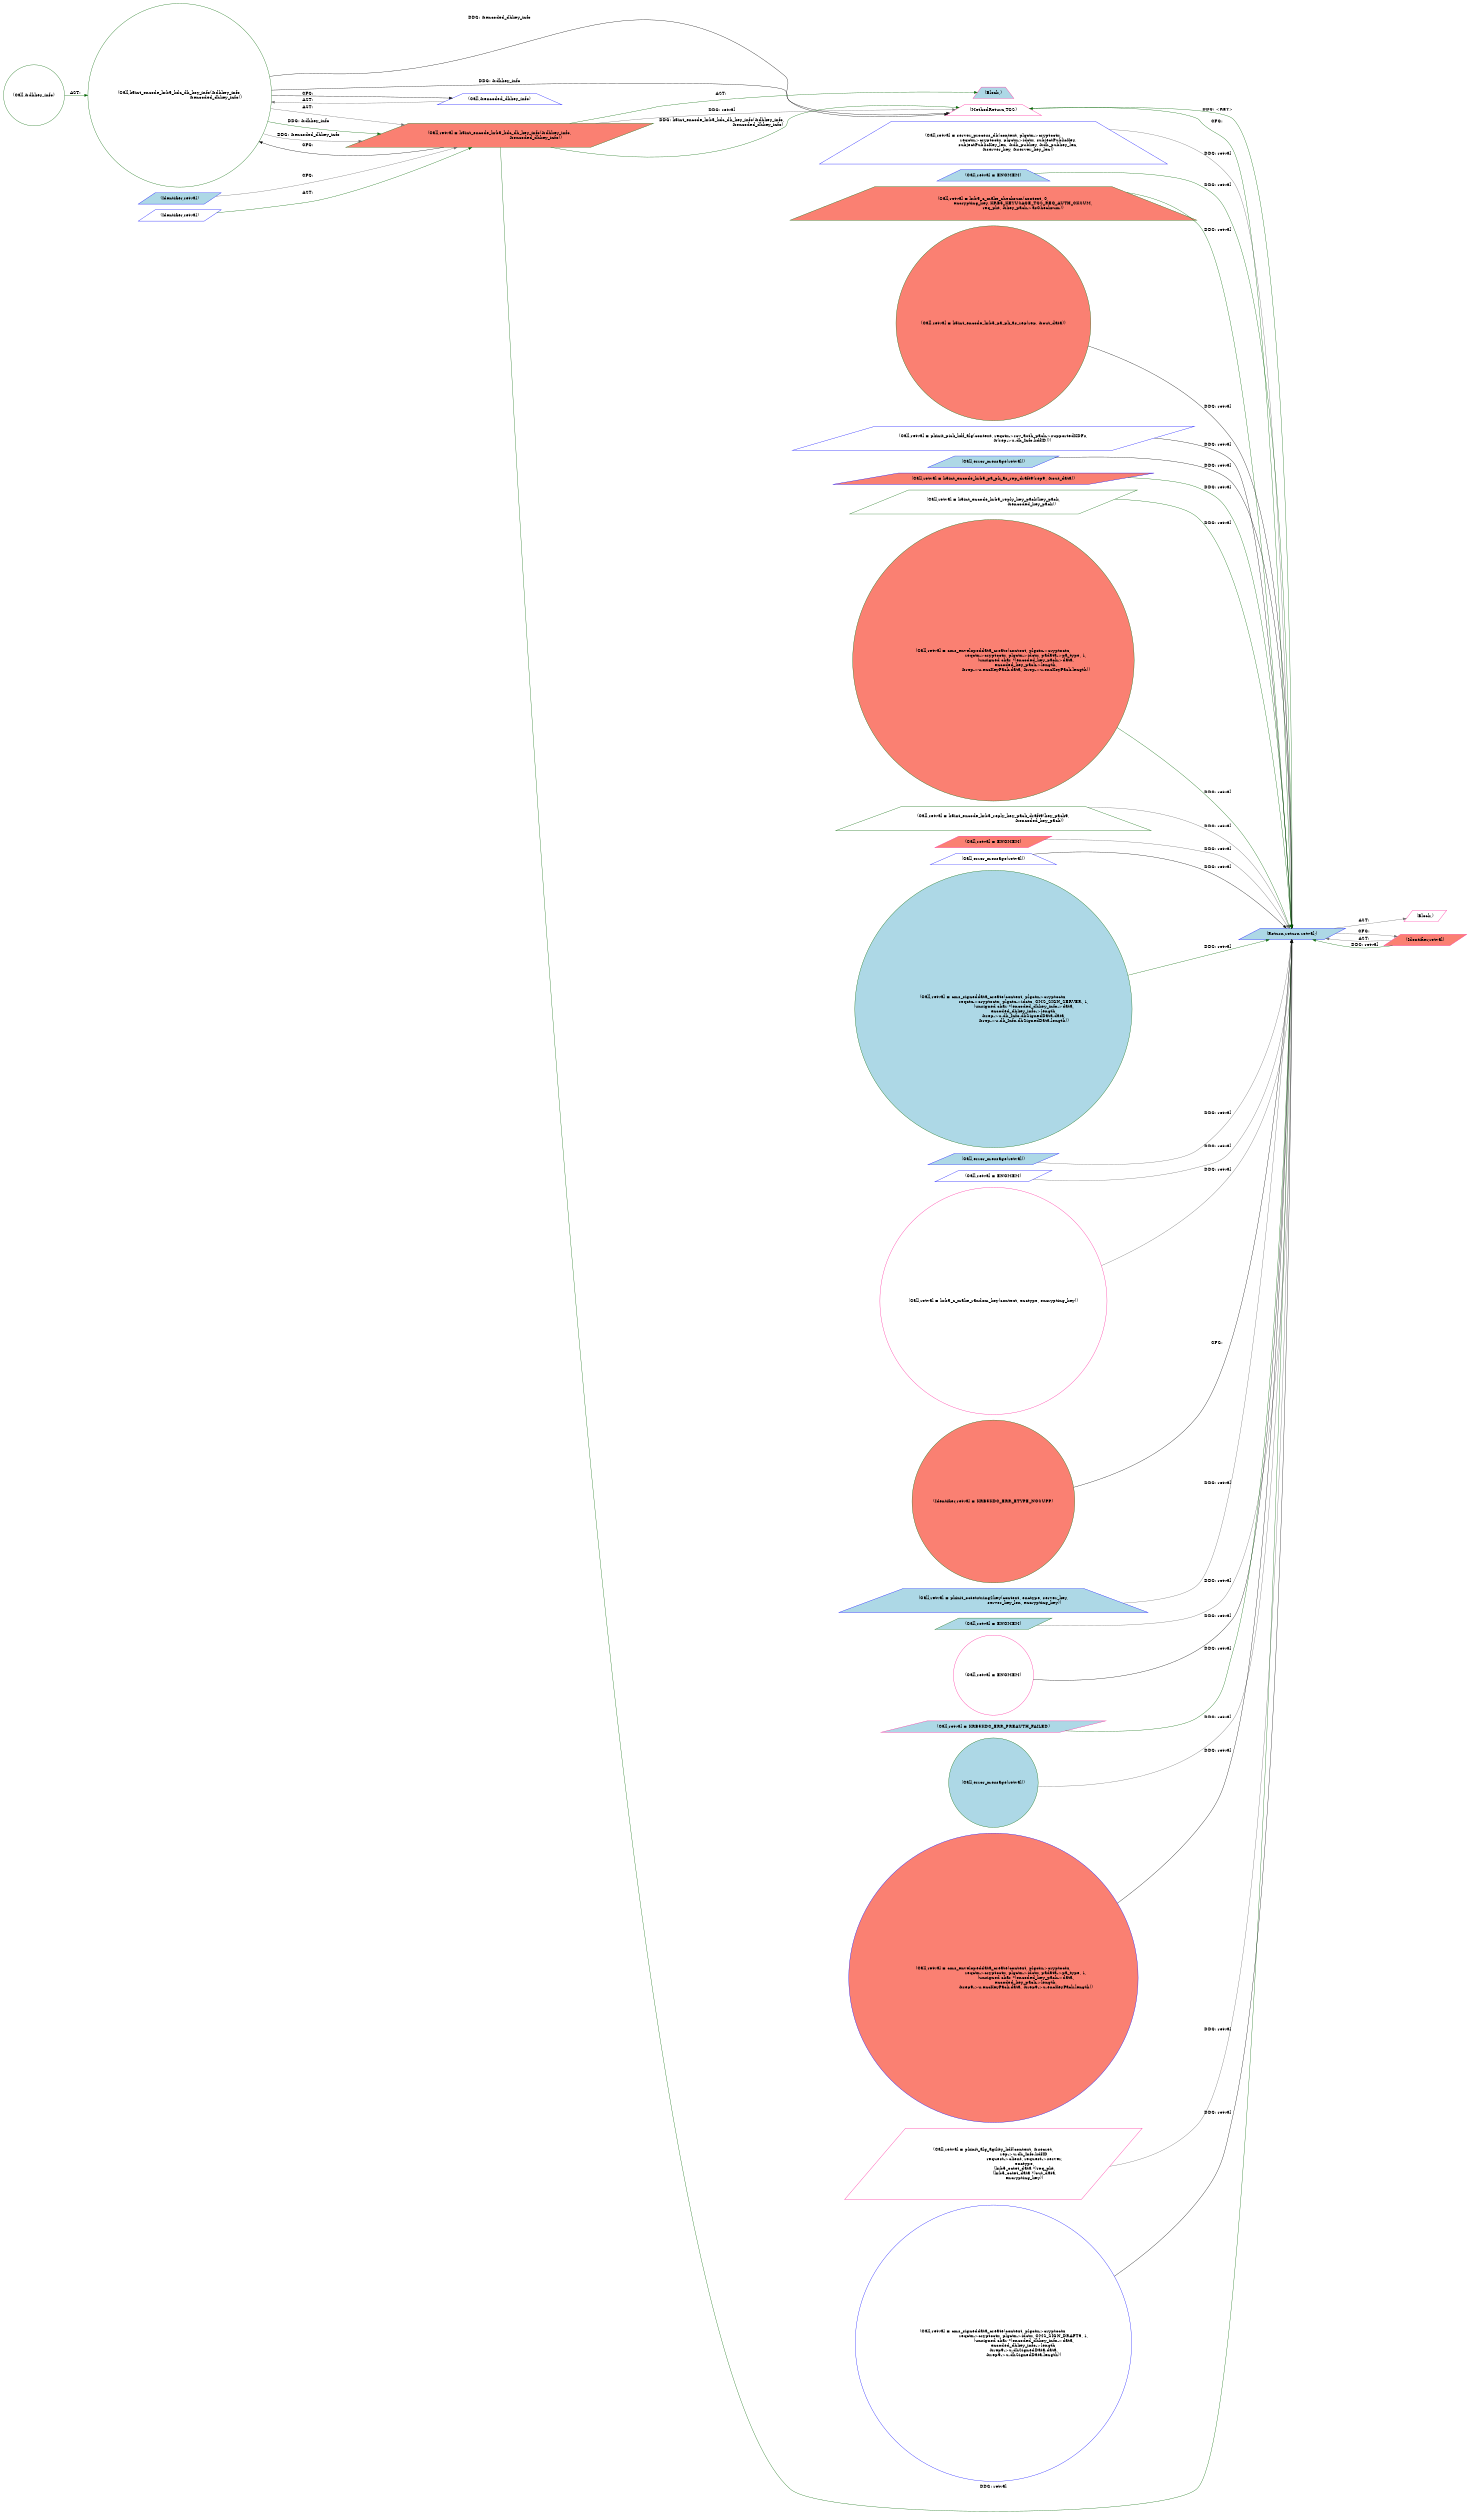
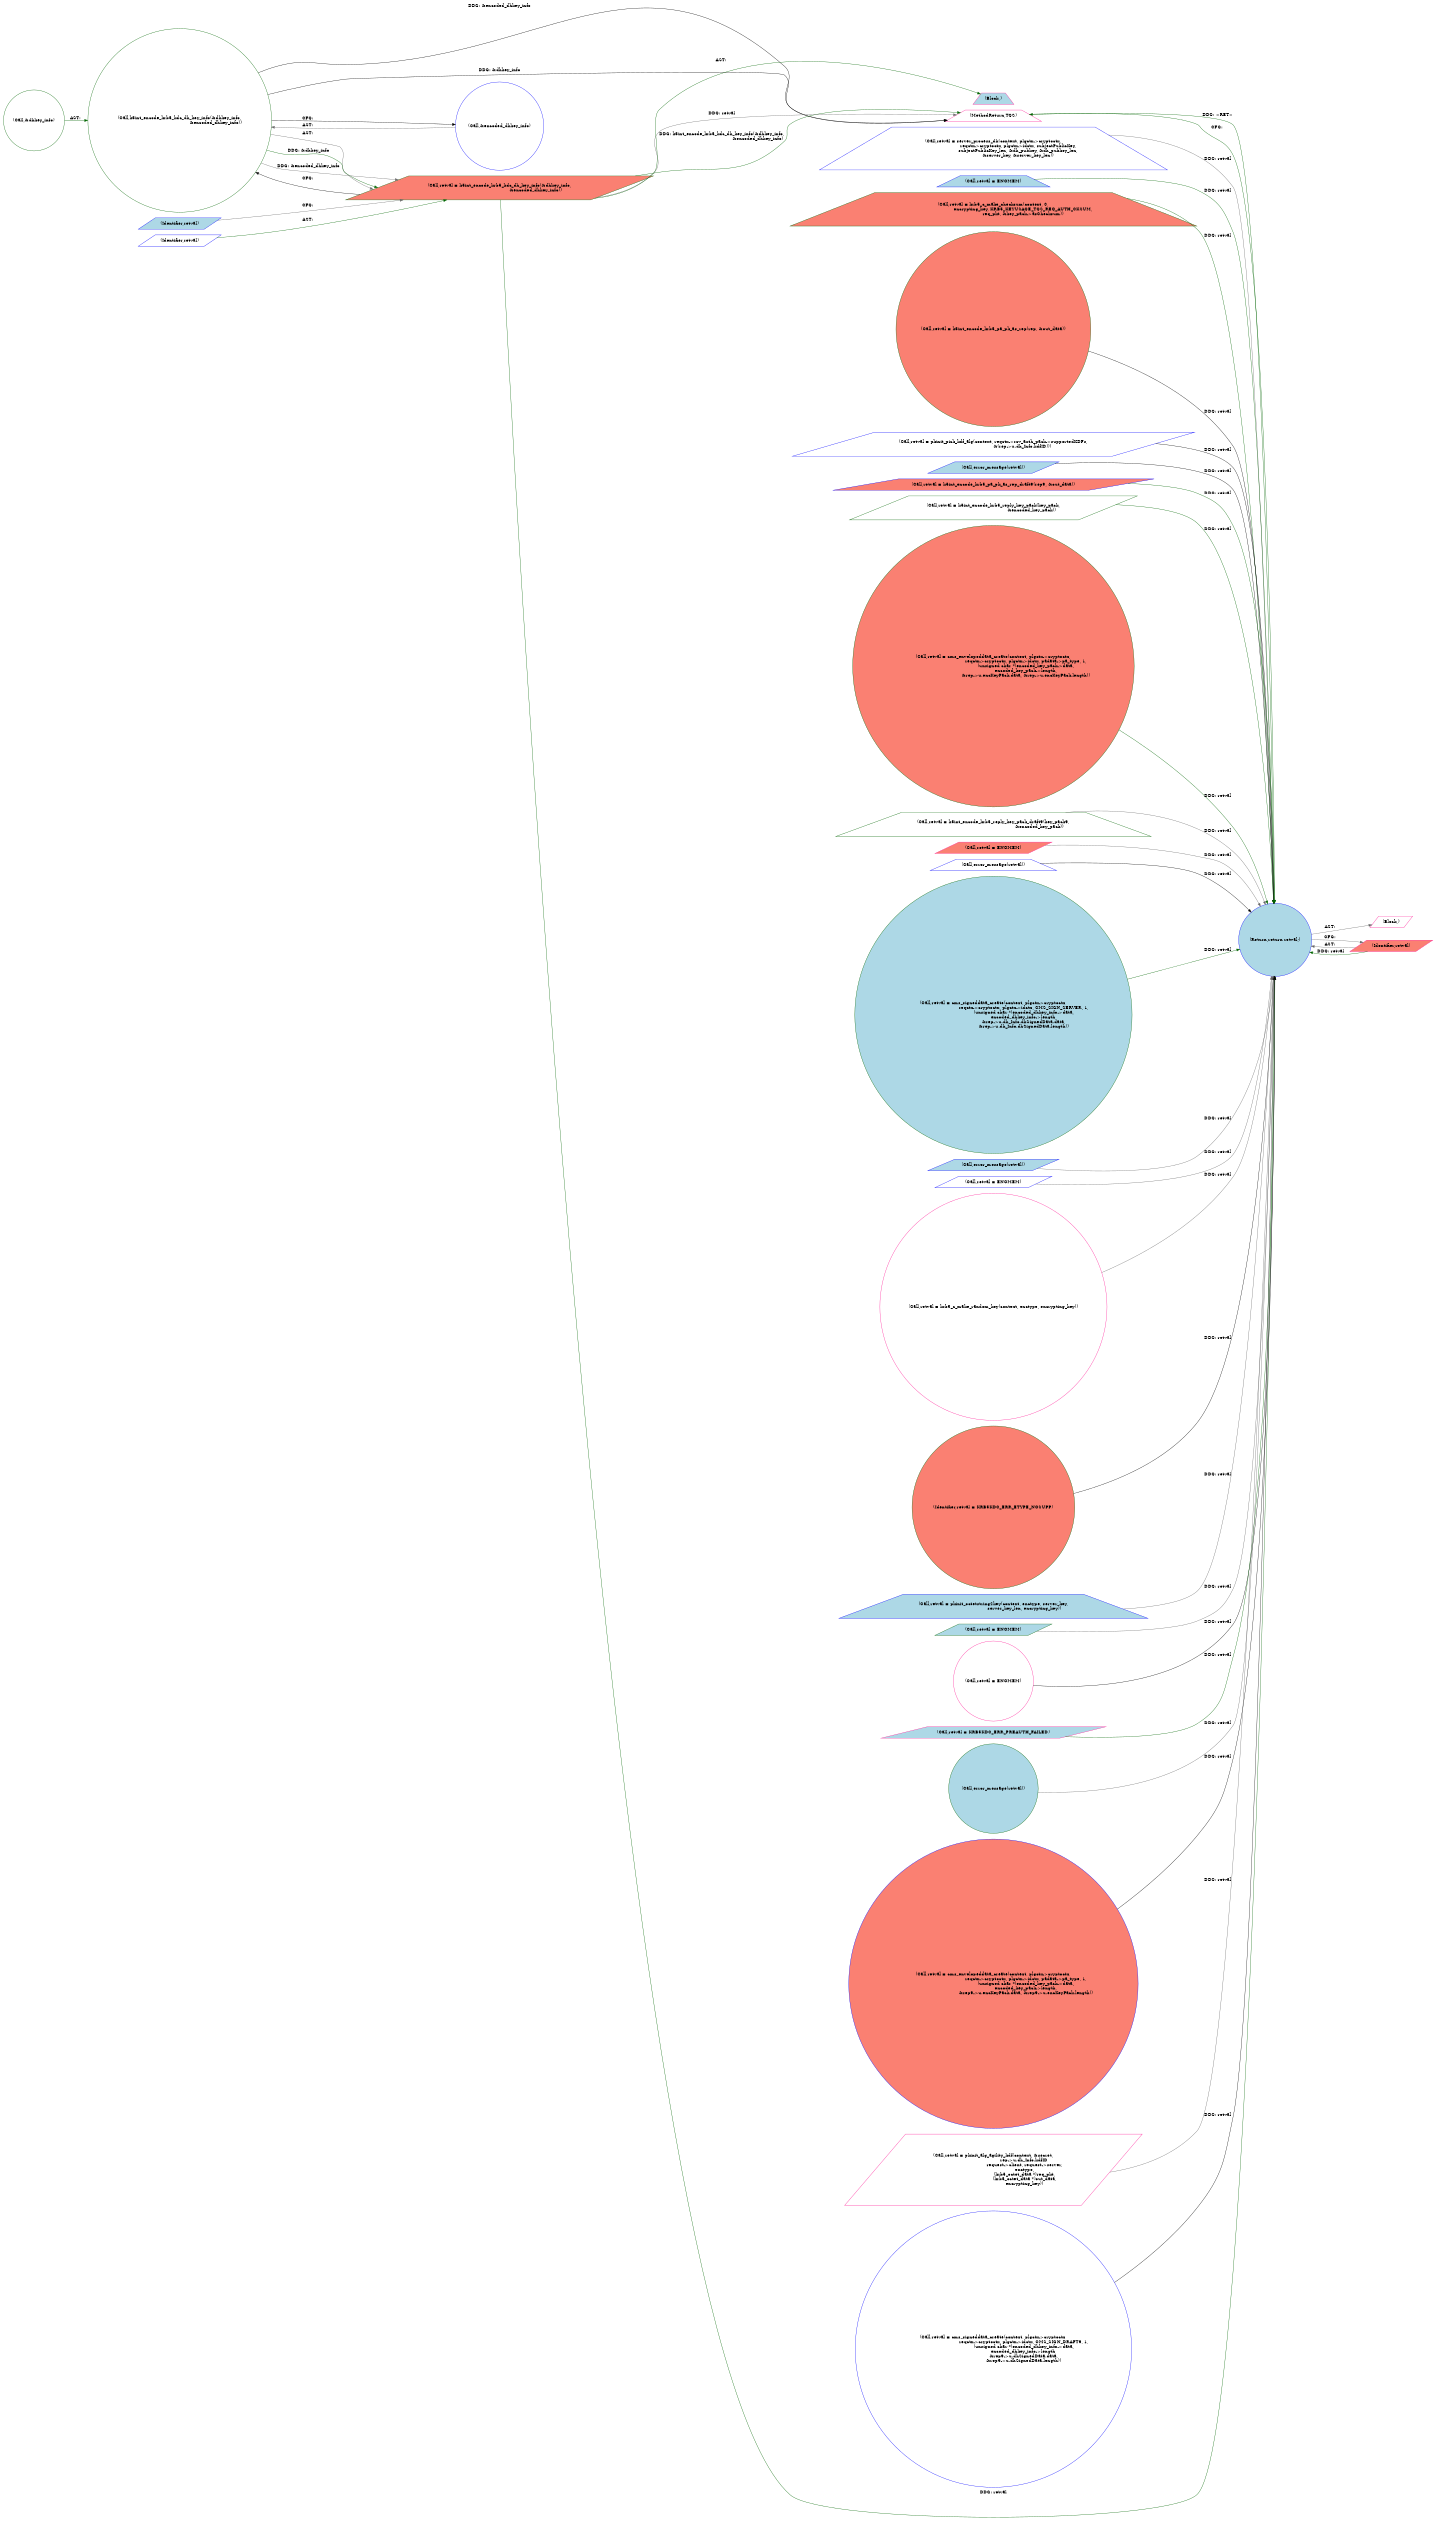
node "(Call,&encoded_dhkey_info)": shape trapezium -> circle
node "(Return,return retval;)": shape parallelogram -> circle
edge "(Identifier,retval = KRB5KDC_ERR_ETYPE_NOSUPP)" -> "(Return,return retval;)": label "CFG: " -> "DDG: retval"
